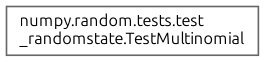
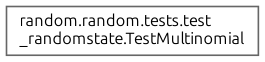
node "numpy.random.tests.test _randomstate.TestMultinomial": label "numpy.random.tests.test _randomstate.TestMultinomial" -> "random.random.tests.test _randomstate.TestMultinomial"
